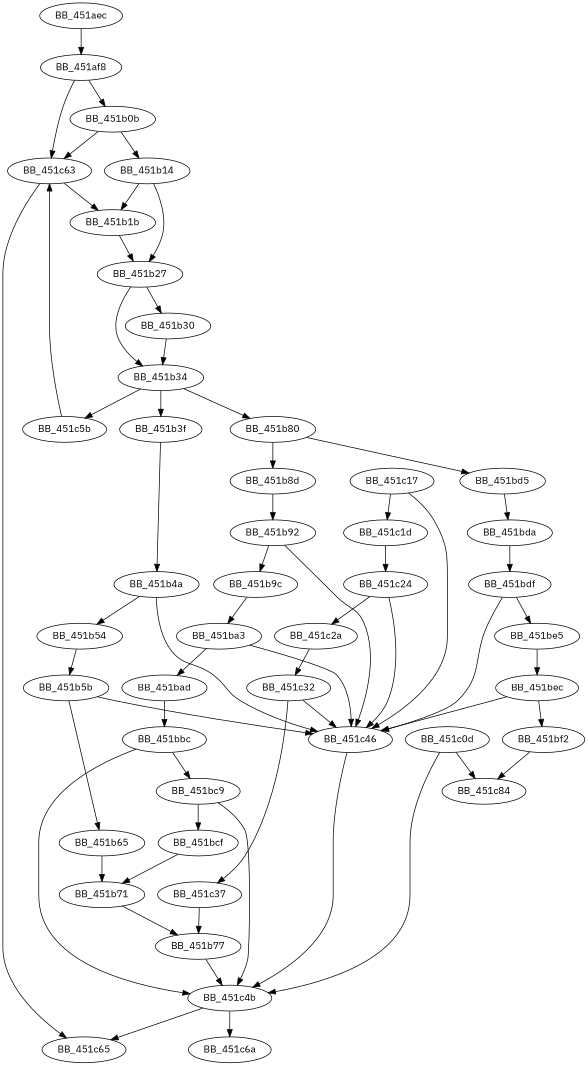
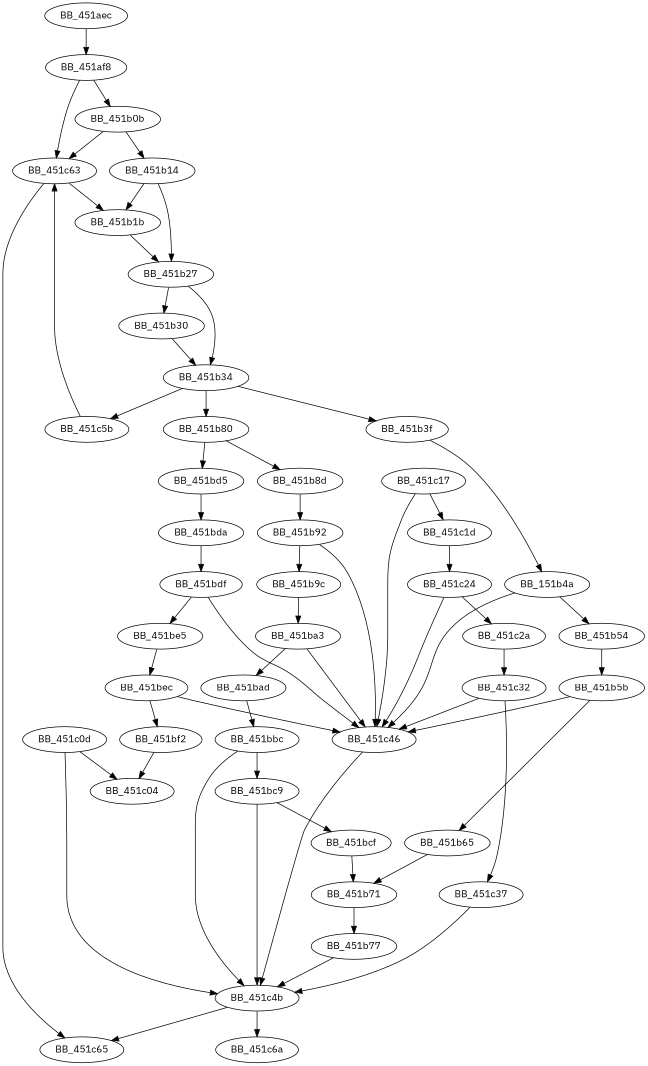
node "BB_451b4a": label "BB_451b4a" -> "BB_151b4a"
node "BB_451c84": label "BB_451c84" -> "BB_451c04"
edge "BB_451c37" -> "BB_451b77": now "BB_451c37" -> "BB_451c4b"
